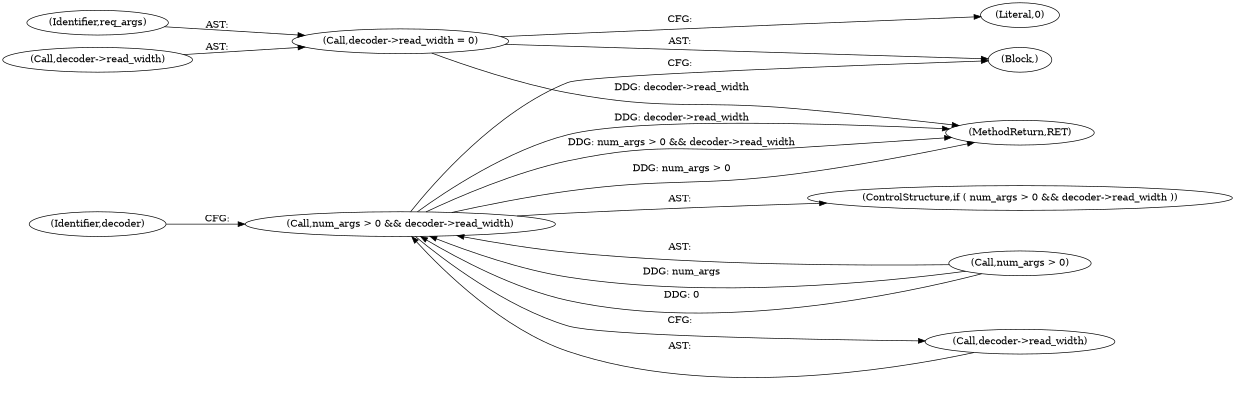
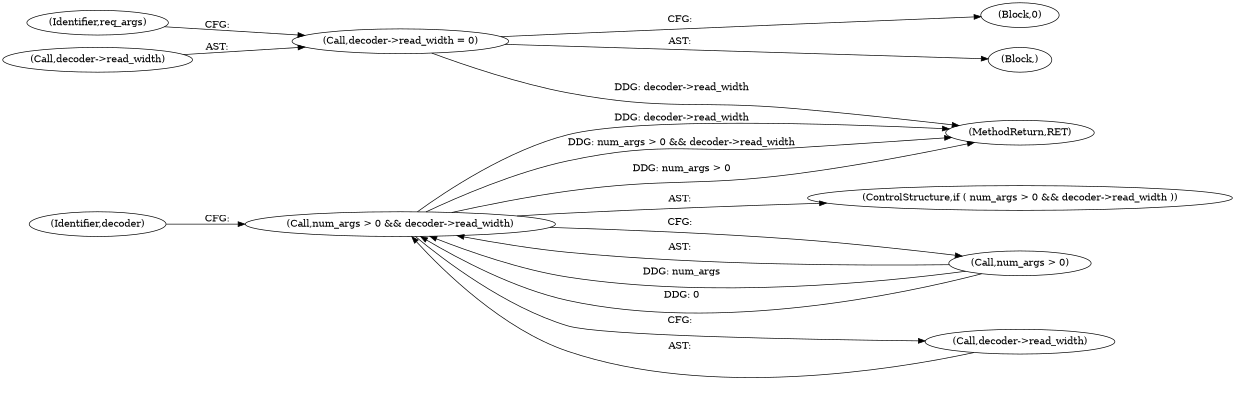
node "(Literal,0)": label "(Literal,0)" -> "(Block,0)"
edge "(Identifier,req_args)" -> "(Call,decoder->read_width = 0)": label "AST: " -> "CFG: "
edge "(Call,num_args > 0 && decoder->read_width)" -> "(Block,)": now "(Call,num_args > 0 && decoder->read_width)" -> "(Call,num_args > 0)"
